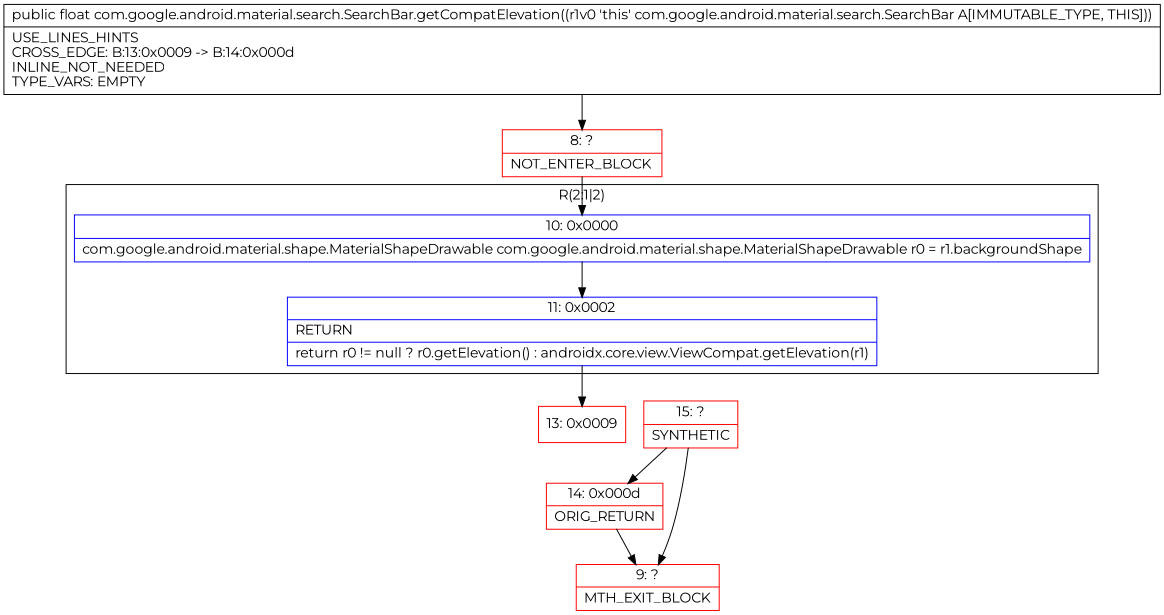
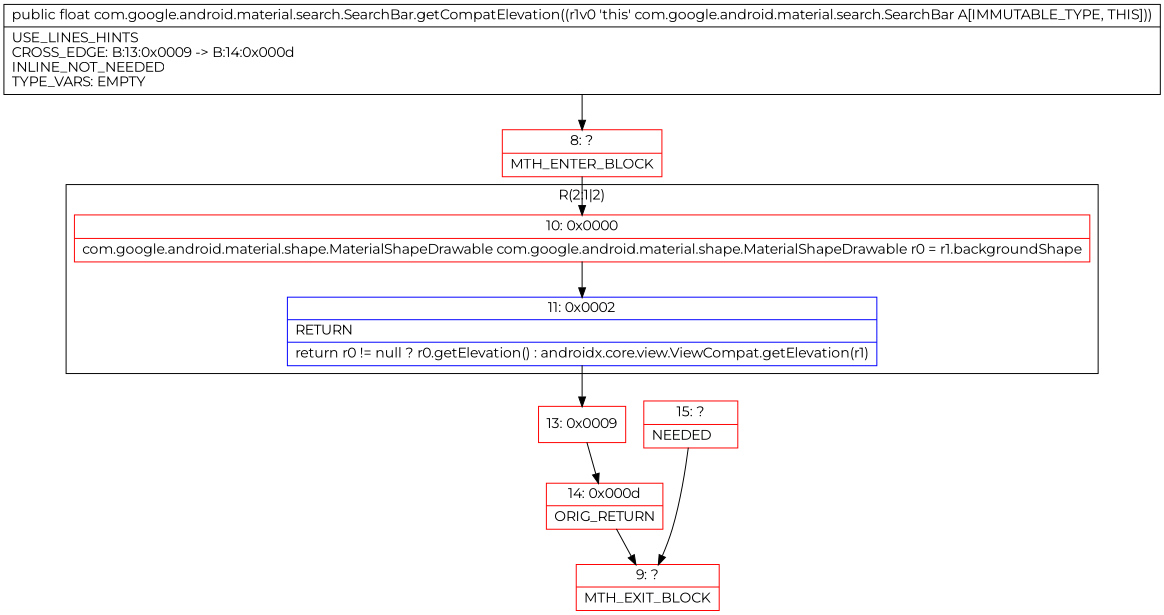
node "8: ?": text "NOT_ENTER_BLOCK" -> "MTH_ENTER_BLOCK"
node "10: 0x0000": color blue -> red
node "15: ?": text "SYNTHETIC" -> "NEEDED"
edge "15: ?" -> "14: 0x000d": now "13: 0x0009" -> "14: 0x000d"
